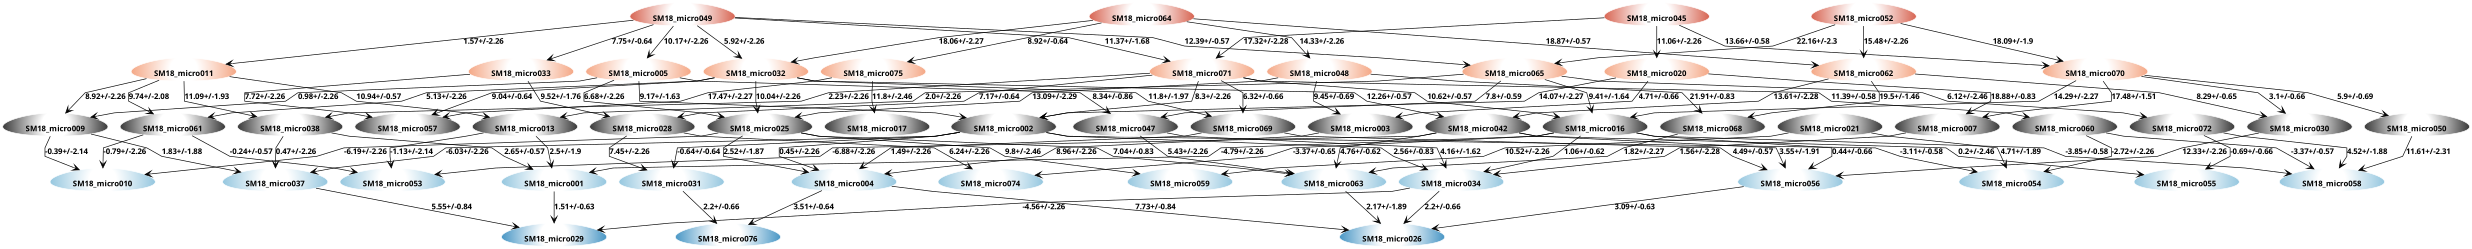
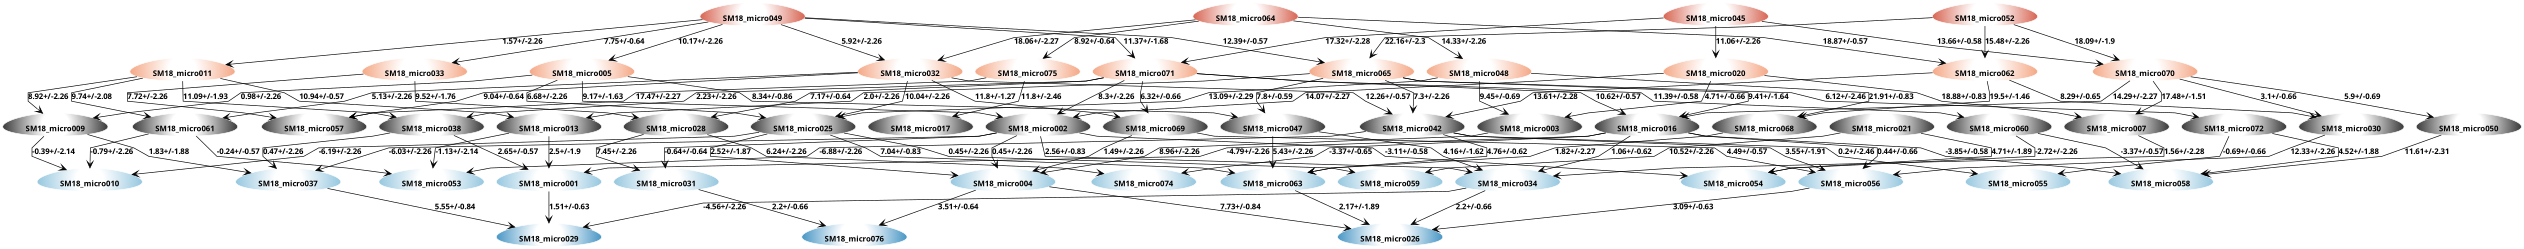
edge "SM18_micro065" -> "SM18_micro042": added, label "7.3+/-2.26"
edge "SM18_micro032" -> "SM18_micro069": label "11.8+/-1.97" -> "11.8+/-1.27"
edge "SM18_micro025" -> "SM18_micro059": label "9.8+/-2.46" -> "0.45+/-2.26"
